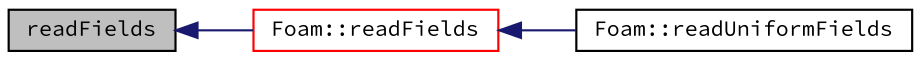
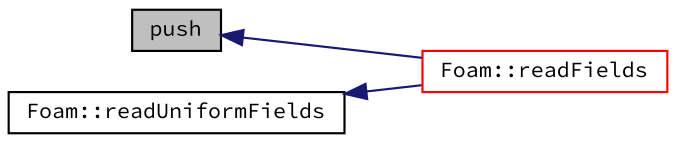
node "readFields": label "readFields" -> "push"
edge "Foam::readUniformFields" -> "Foam::readFields": reversed
